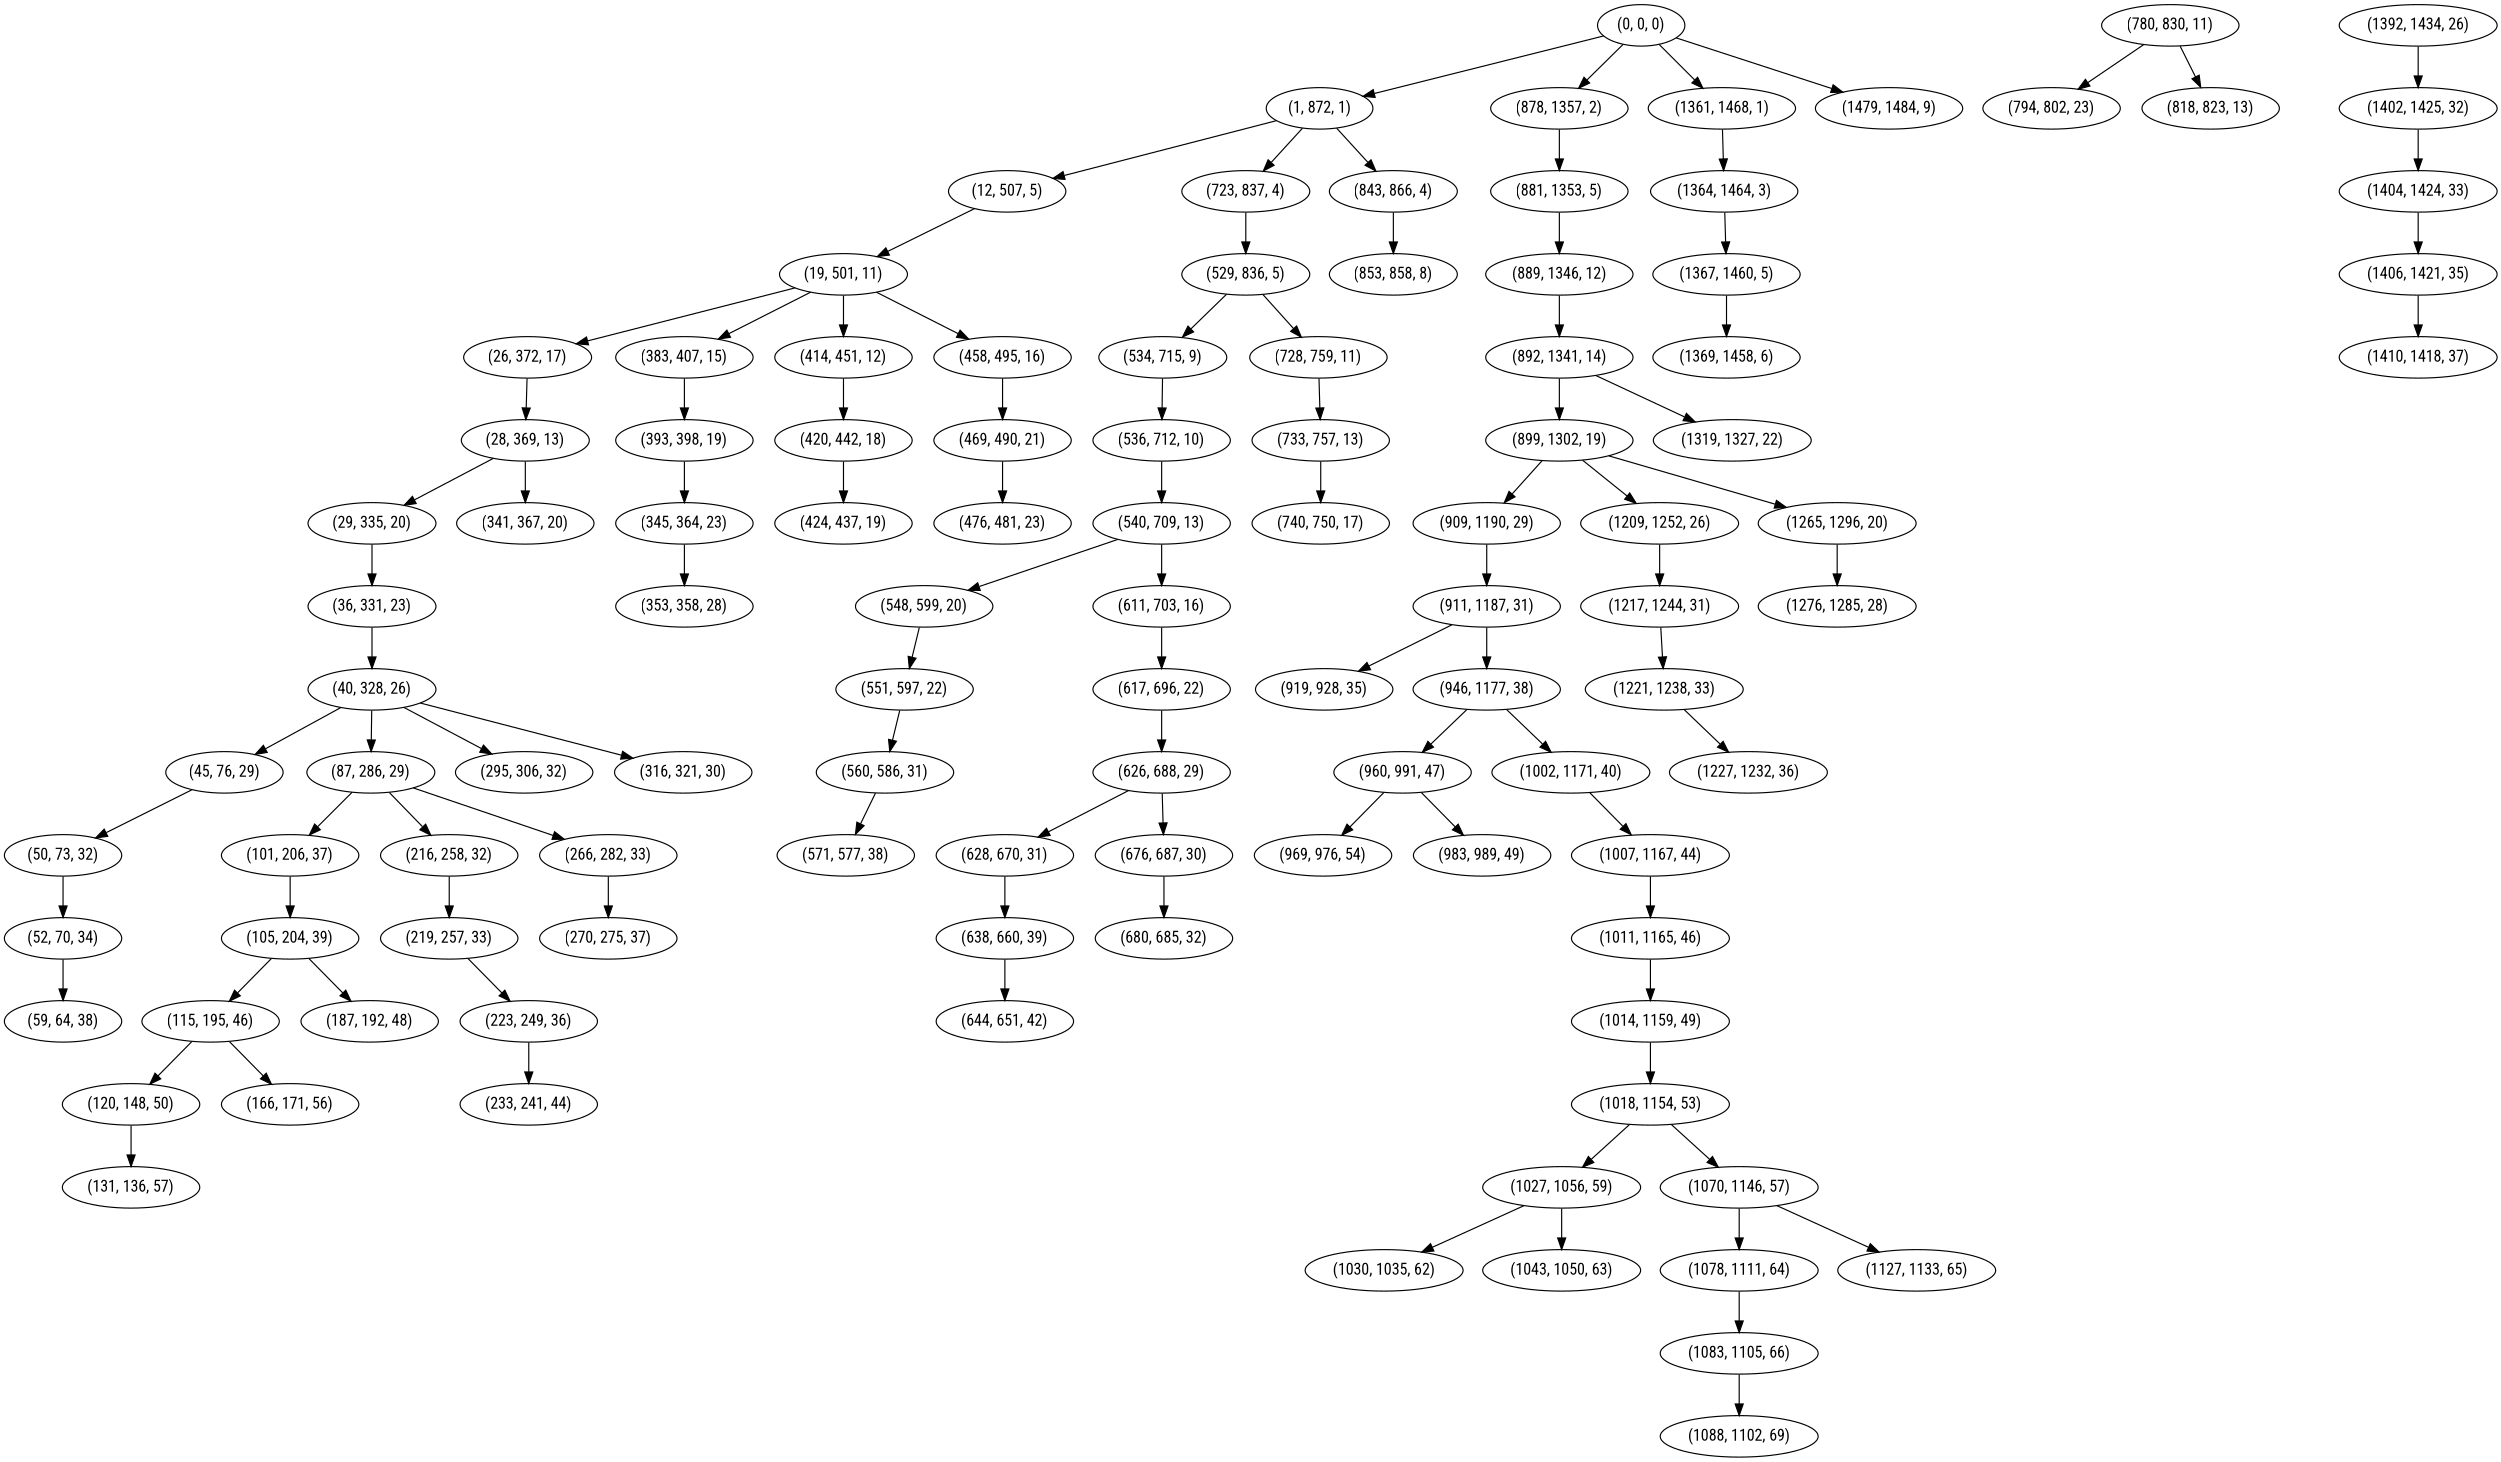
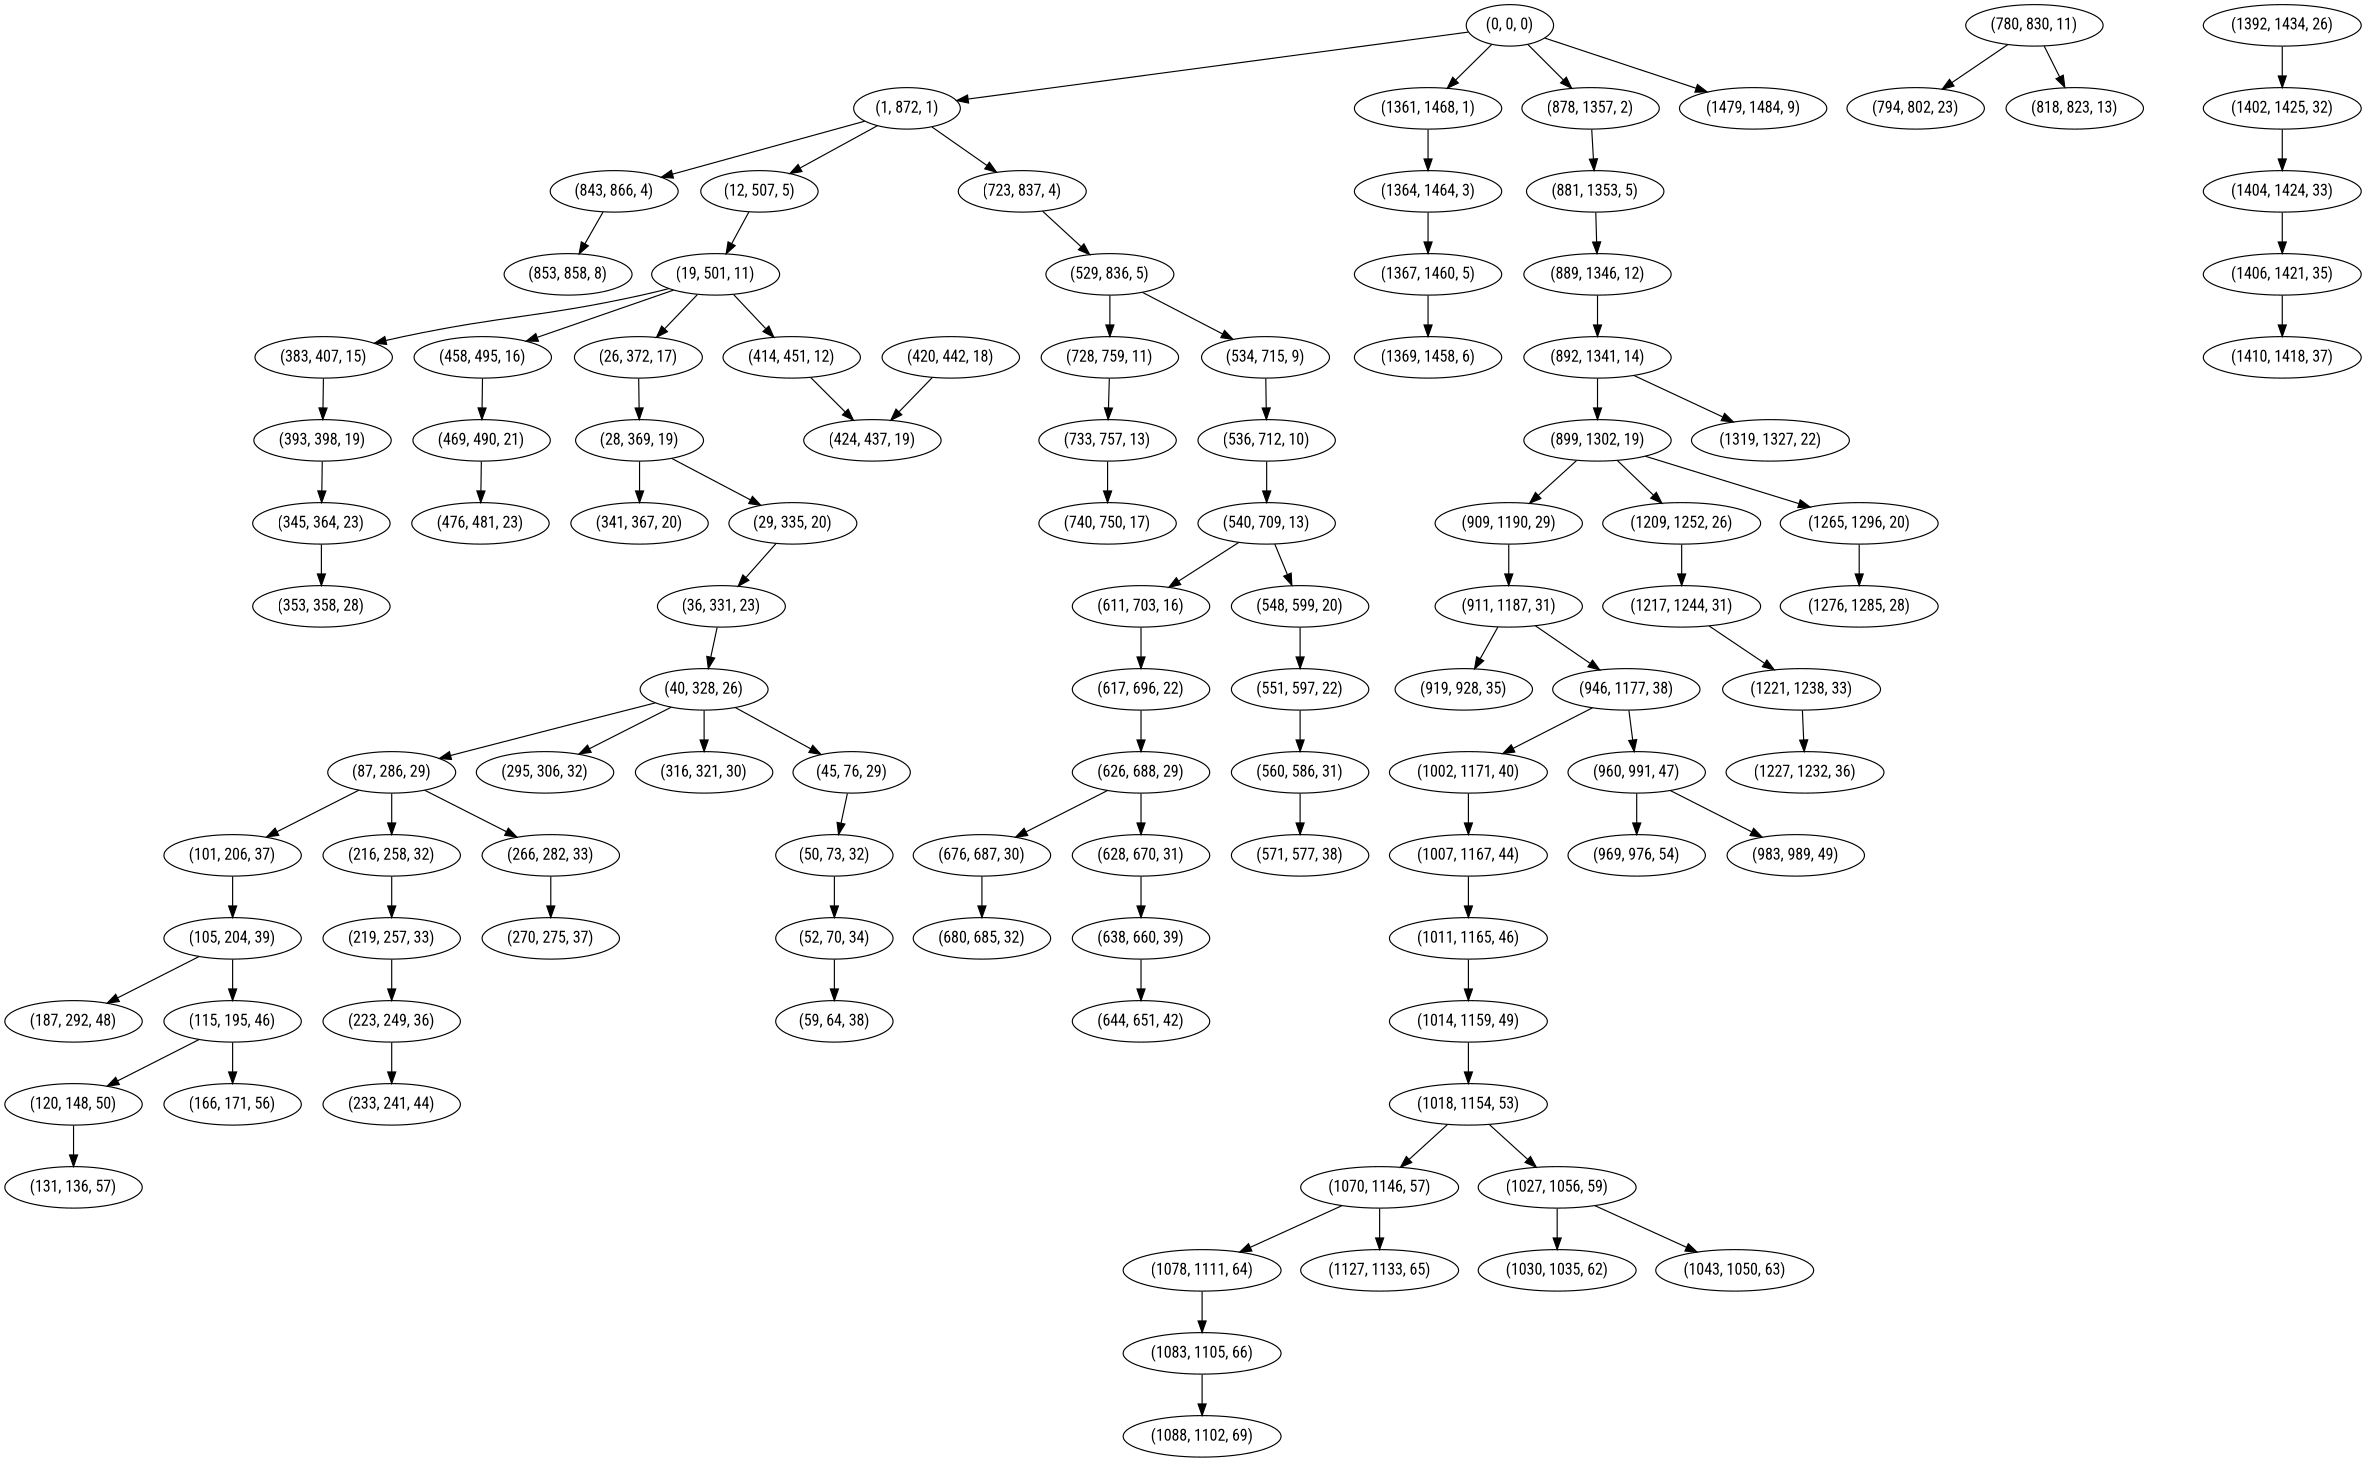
edge "(414, 451, 12)" -> "(420, 442, 18)": now "(414, 451, 12)" -> "(424, 437, 19)"
node "(28, 369, 13)": label "(28, 369, 13)" -> "(28, 369, 19)"
node "(187, 192, 48)": label "(187, 192, 48)" -> "(187, 292, 48)"
